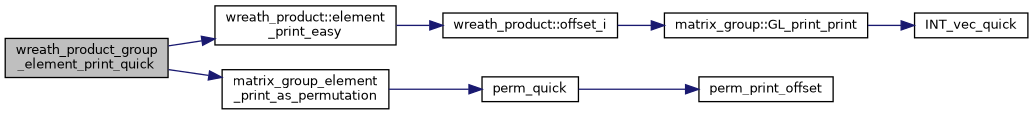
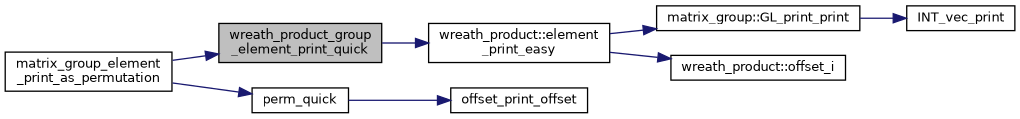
edge "wreath_product::offset_i" -> "matrix_group::GL_print_print": now "wreath_product::element _print_easy" -> "matrix_group::GL_print_print"
node "INT_vec_quick": label "INT_vec_quick" -> "INT_vec_print"
edge "wreath_product_group _element_print_quick" -> "matrix_group_element _print_as_permutation": reversed
node "perm_print_offset": label "perm_print_offset" -> "offset_print_offset"
